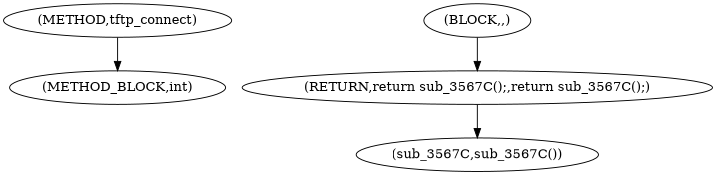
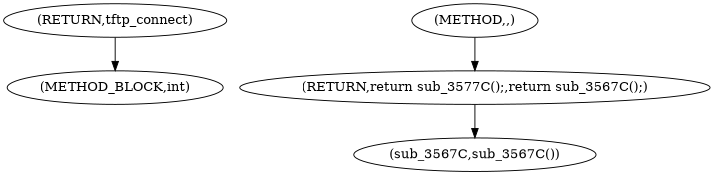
node "(METHOD,tftp_connect)": label "(METHOD,tftp_connect)" -> "(RETURN,tftp_connect)"
node "(BLOCK,,)": label "(BLOCK,,)" -> "(METHOD,,)"
node "(RETURN,return sub_3567C();,return sub_3567C();)": label "(RETURN,return sub_3567C();,return sub_3567C();)" -> "(RETURN,return sub_3577C();,return sub_3567C();)"
